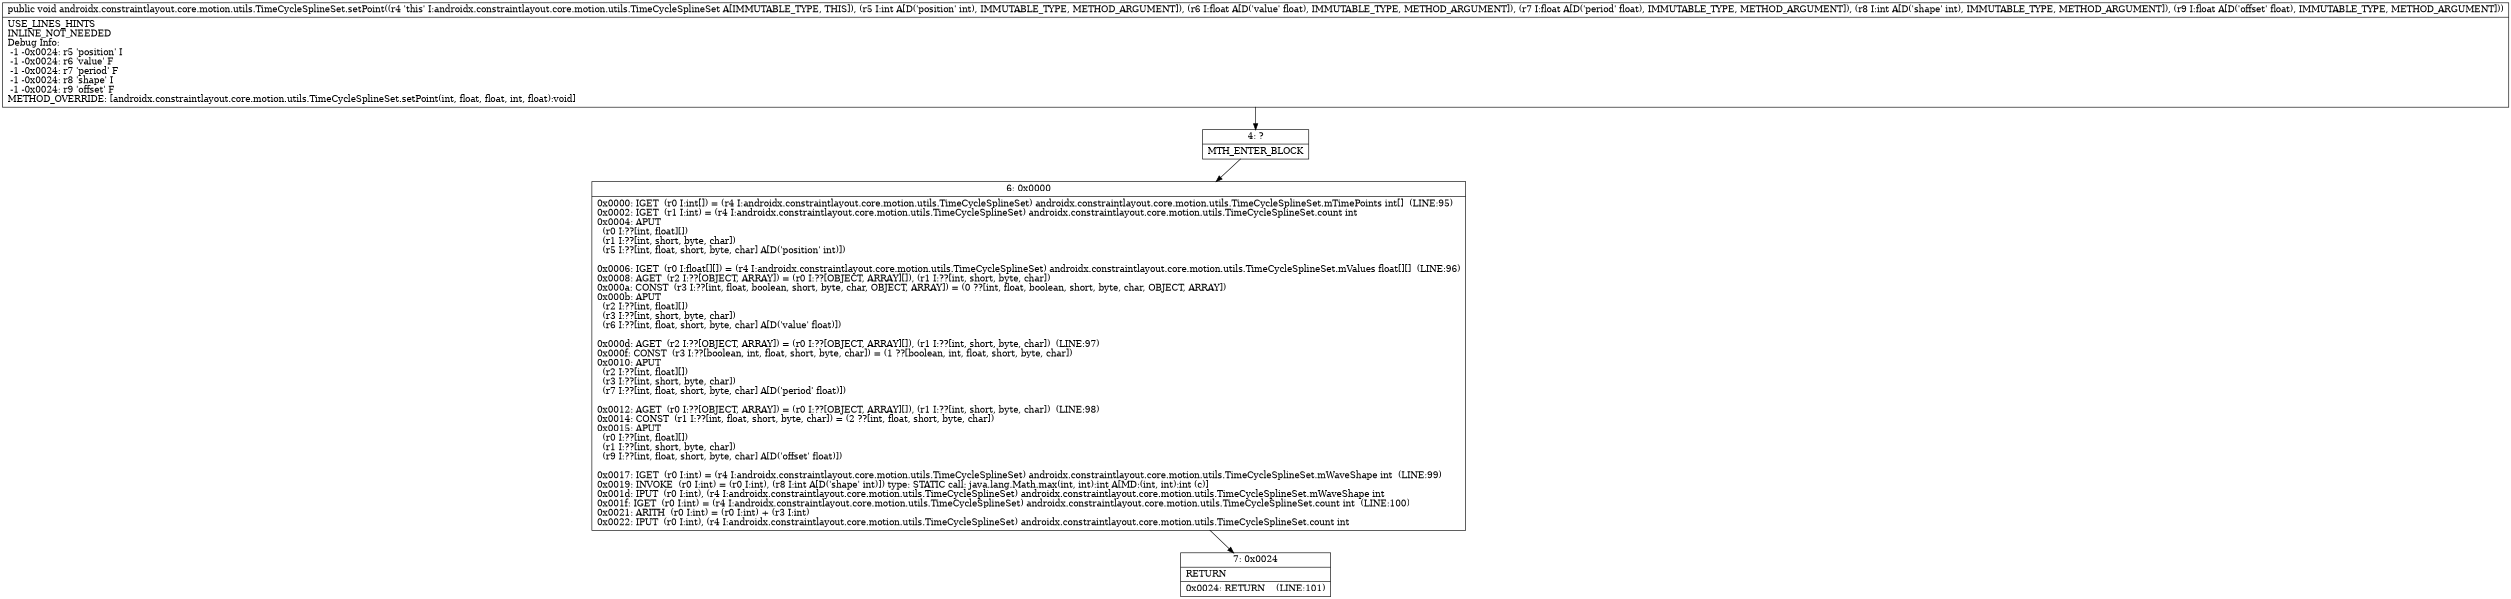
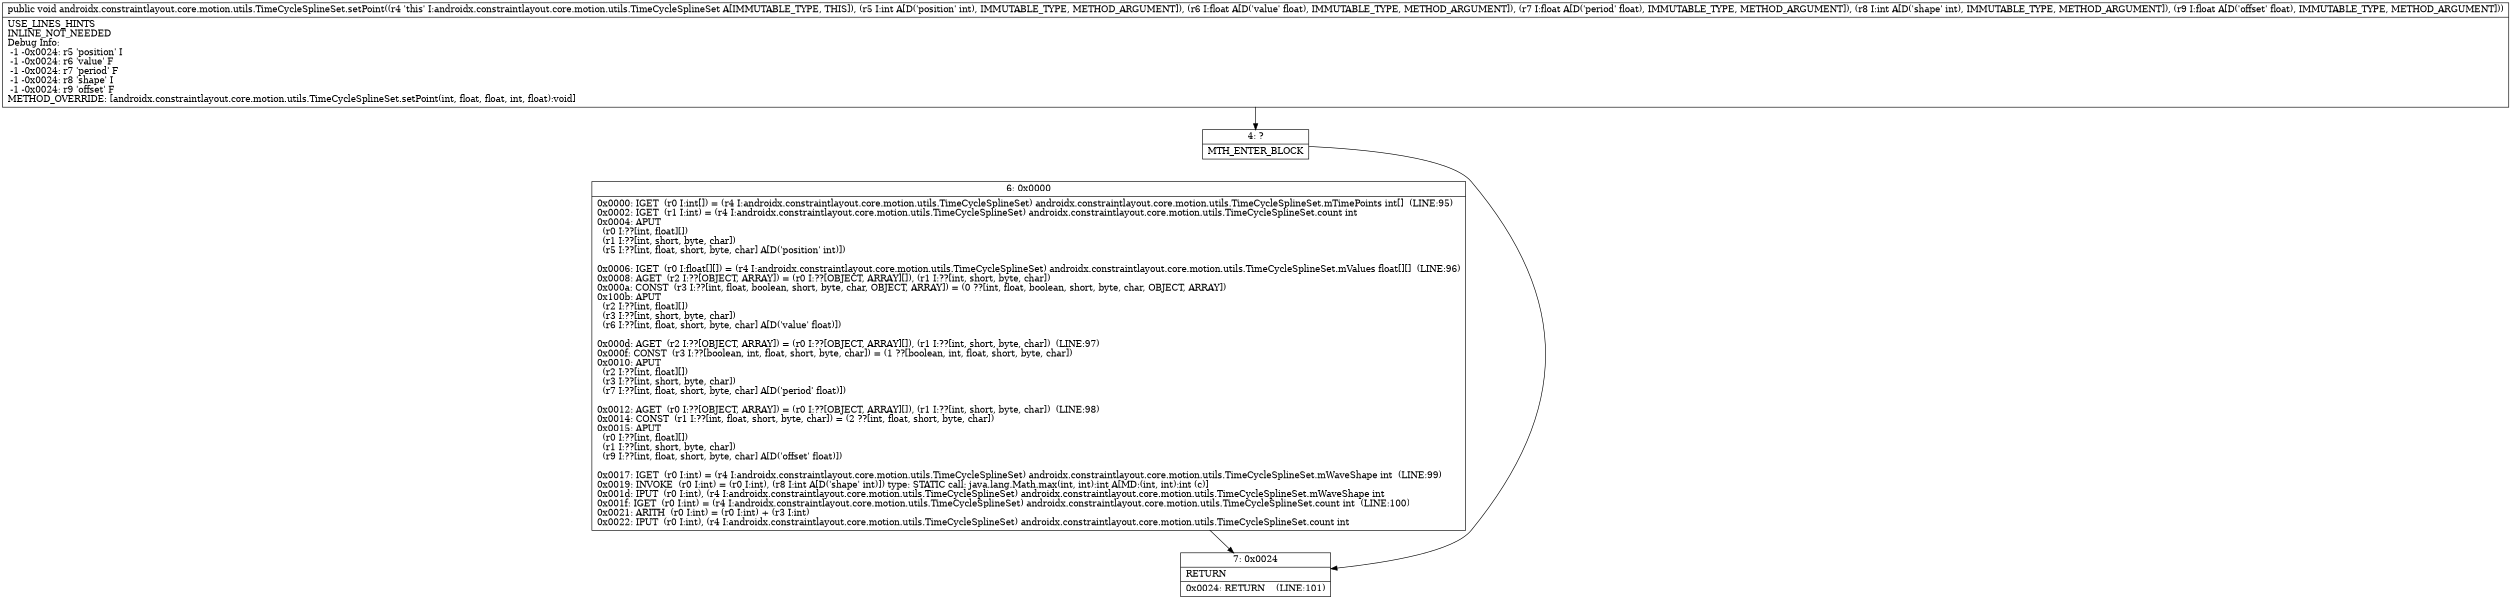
edge "4: ?" -> "6: 0x0000": now "4: ?" -> "7: 0x0024"
node "6: 0x0000": text "0x000b: APUT" -> "0x100b: APUT"
